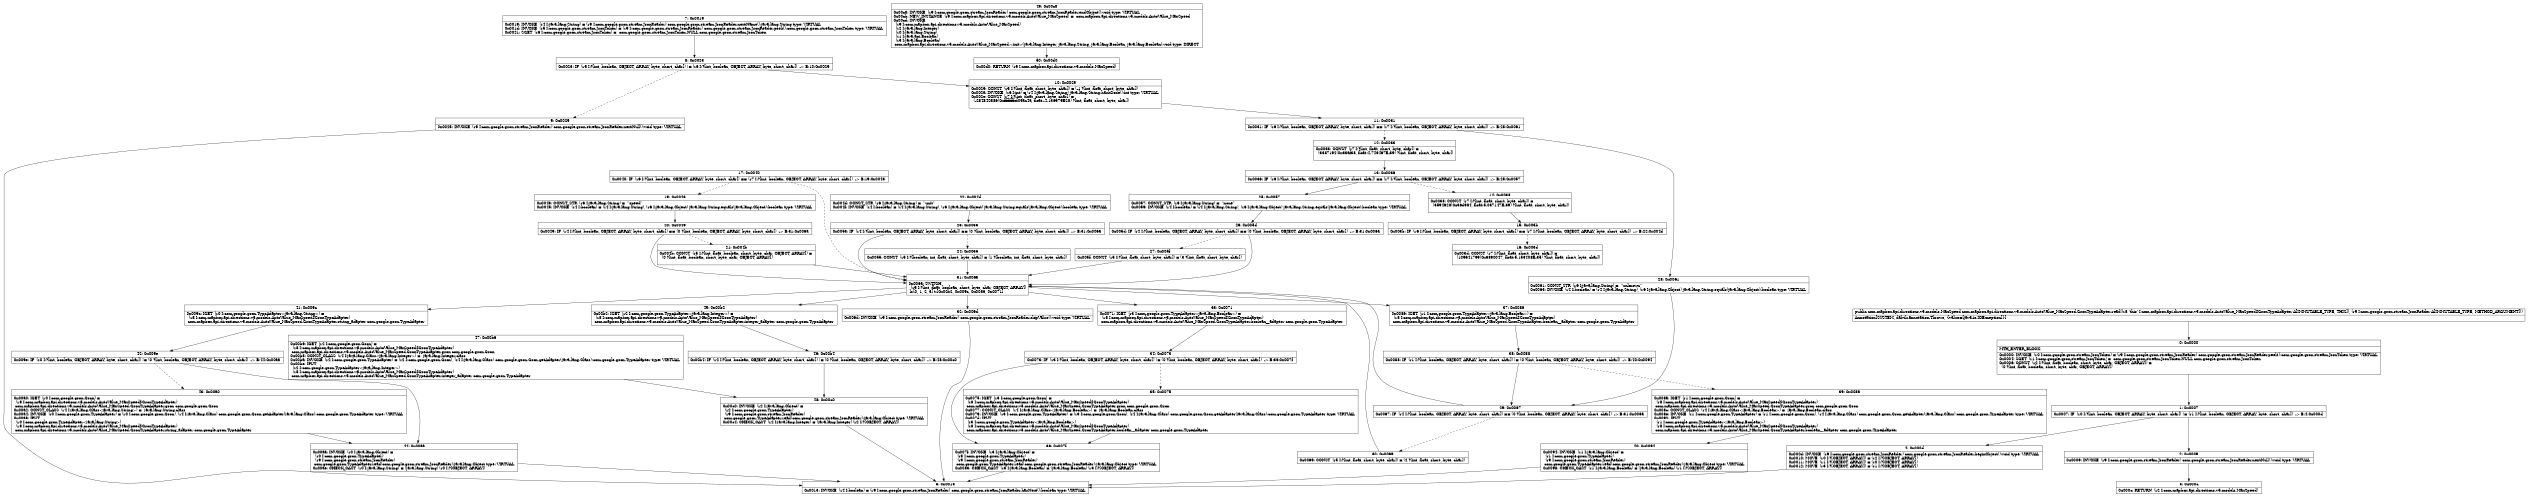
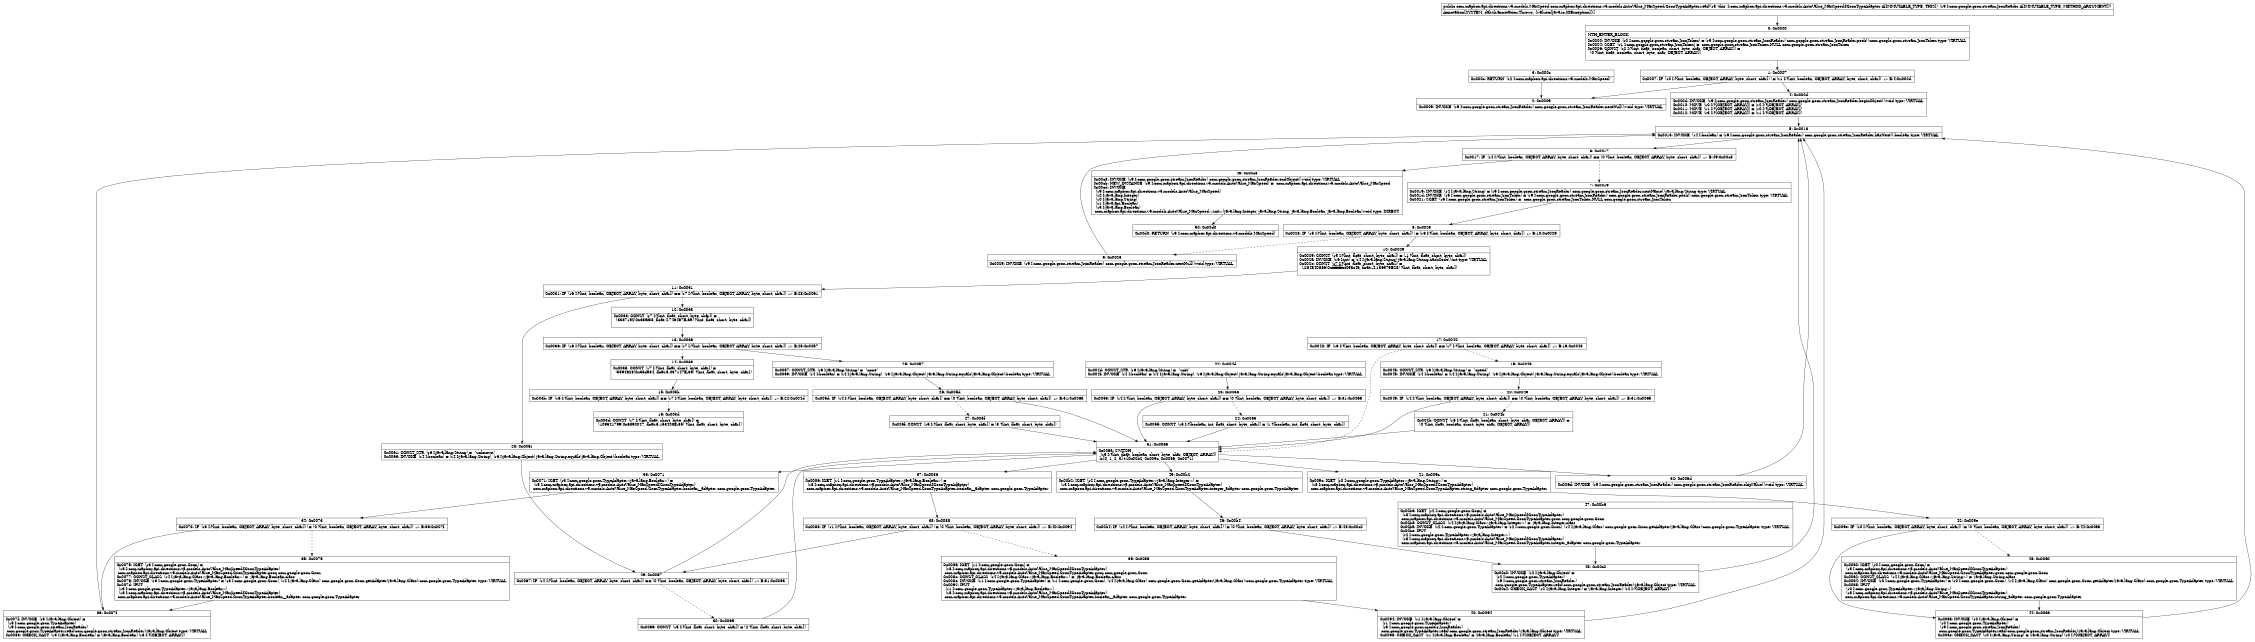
node "6: 0x0017": added
node "40: 0x0094": text "(r9 I:com.google.gson.stream.JsonReader)" -> "(r9 I:com.google.gson.models.JsonReader)"
edge "2: 0x0009" -> "3: 0x000c": reversed
